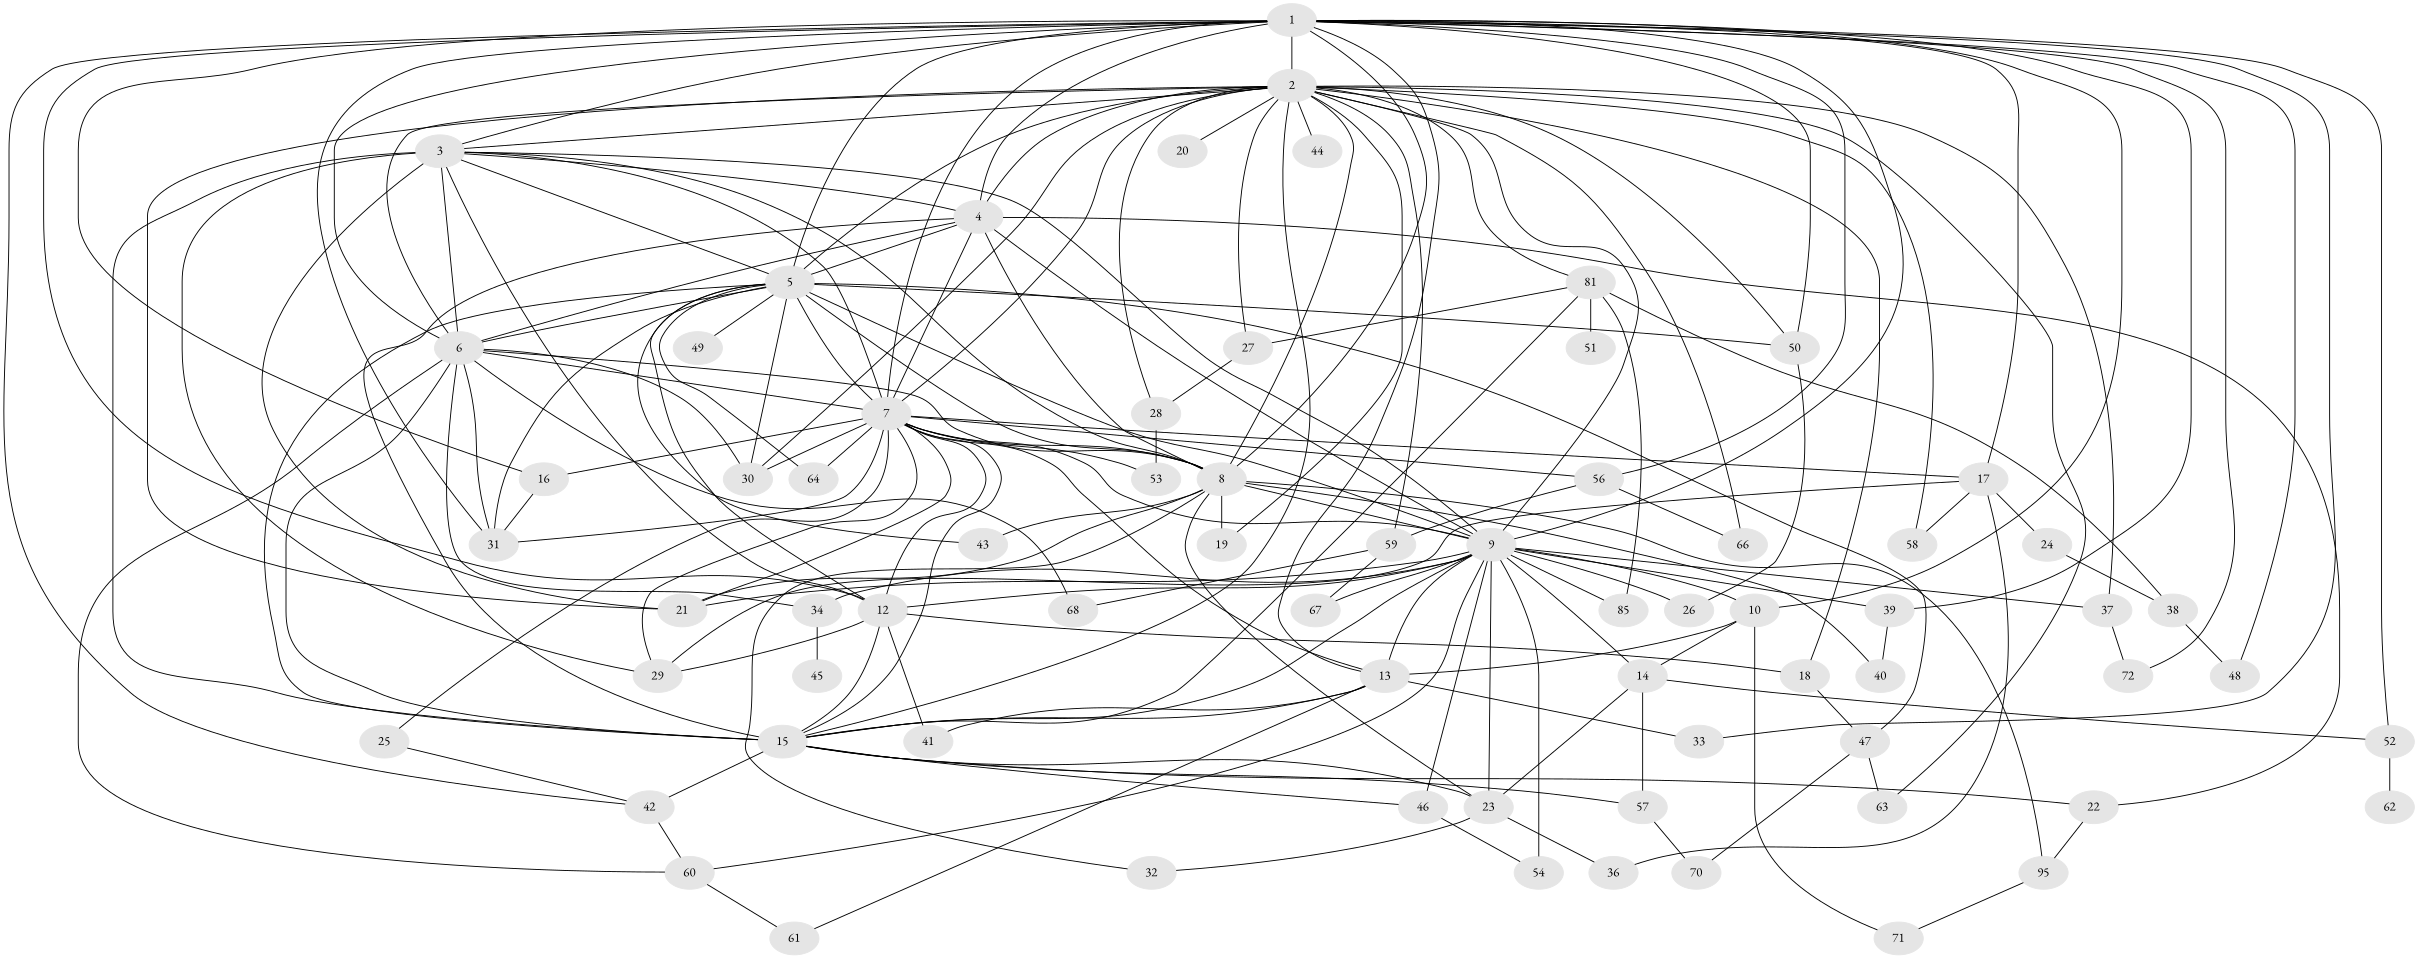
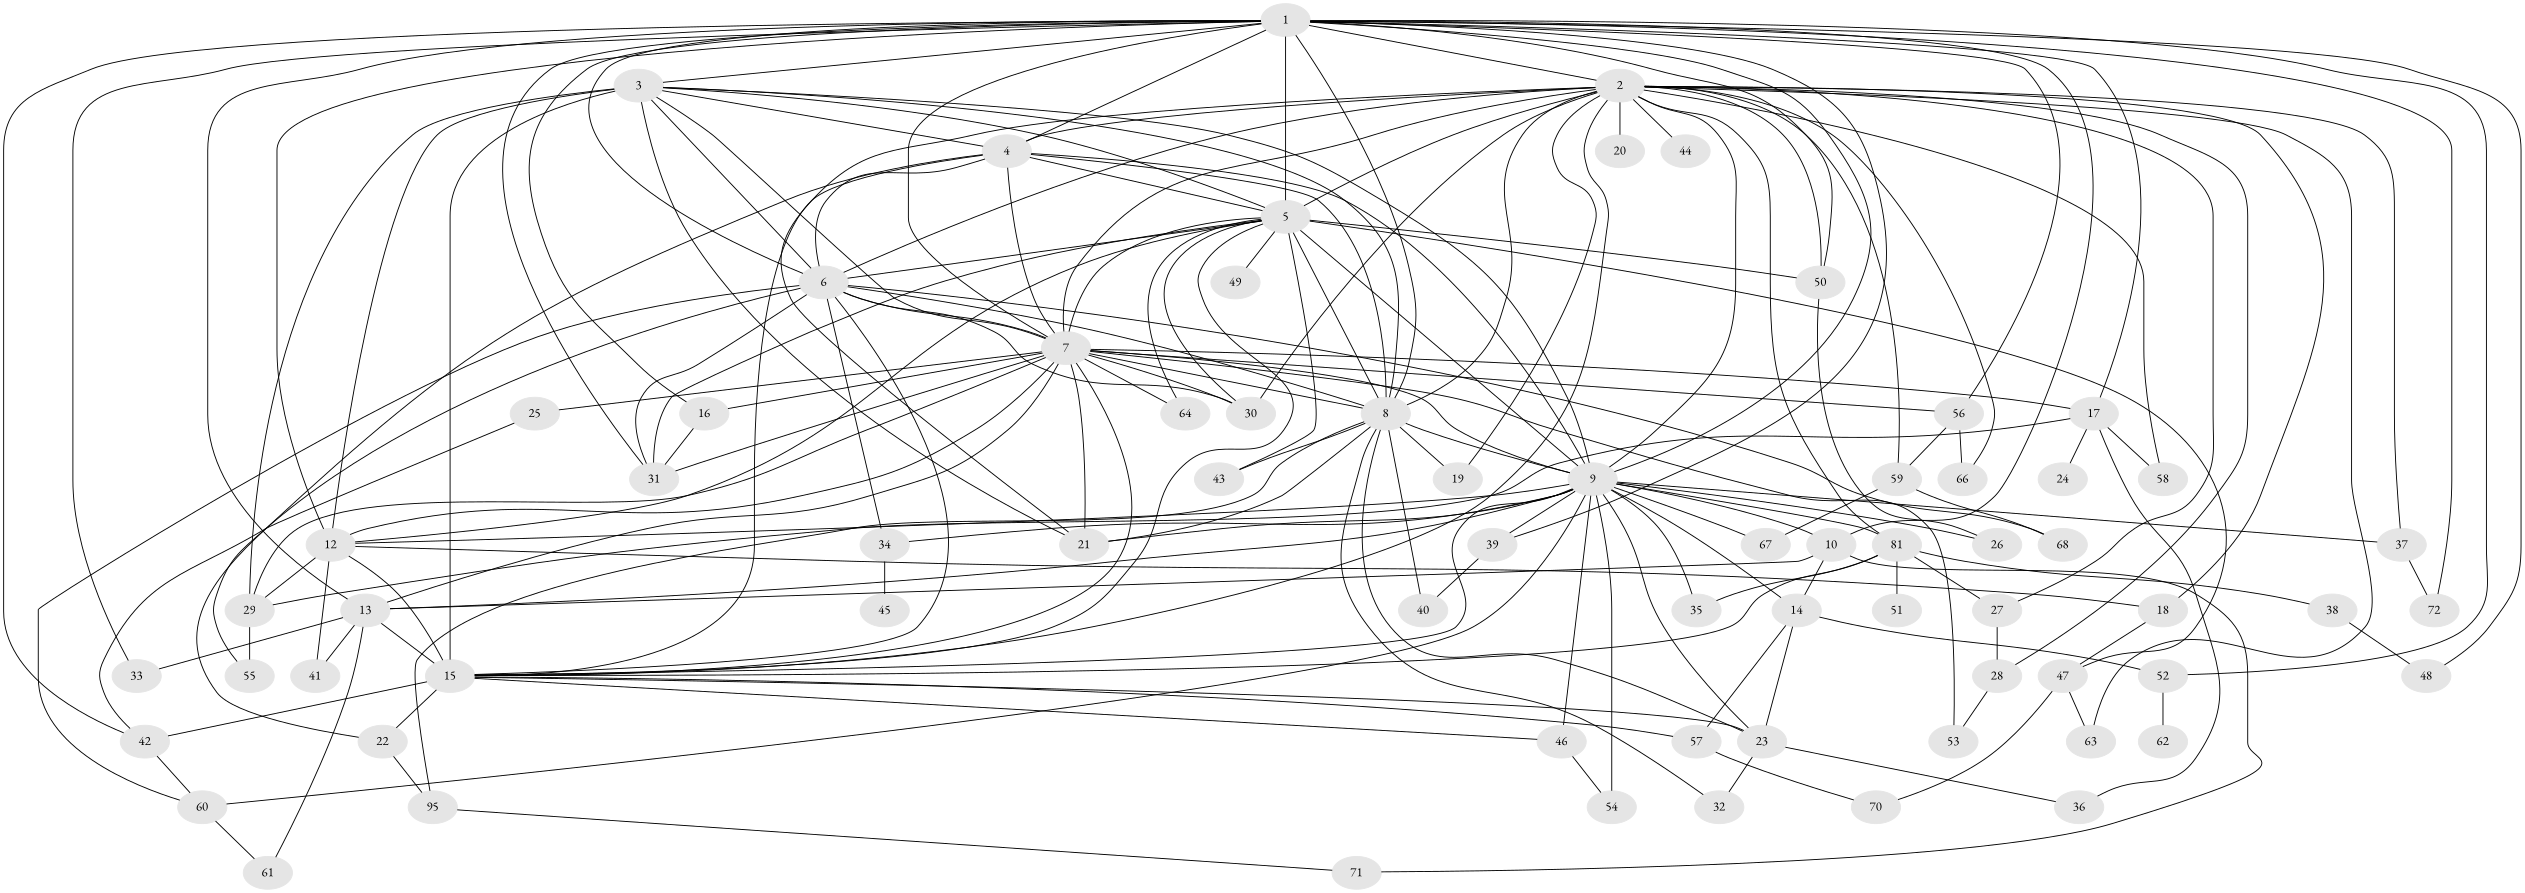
edge "2" -- "3": removed
edge "9" -- "81": added
edge "24" -- "38": removed
node "85": label "85" -> "35"
node "55": added
